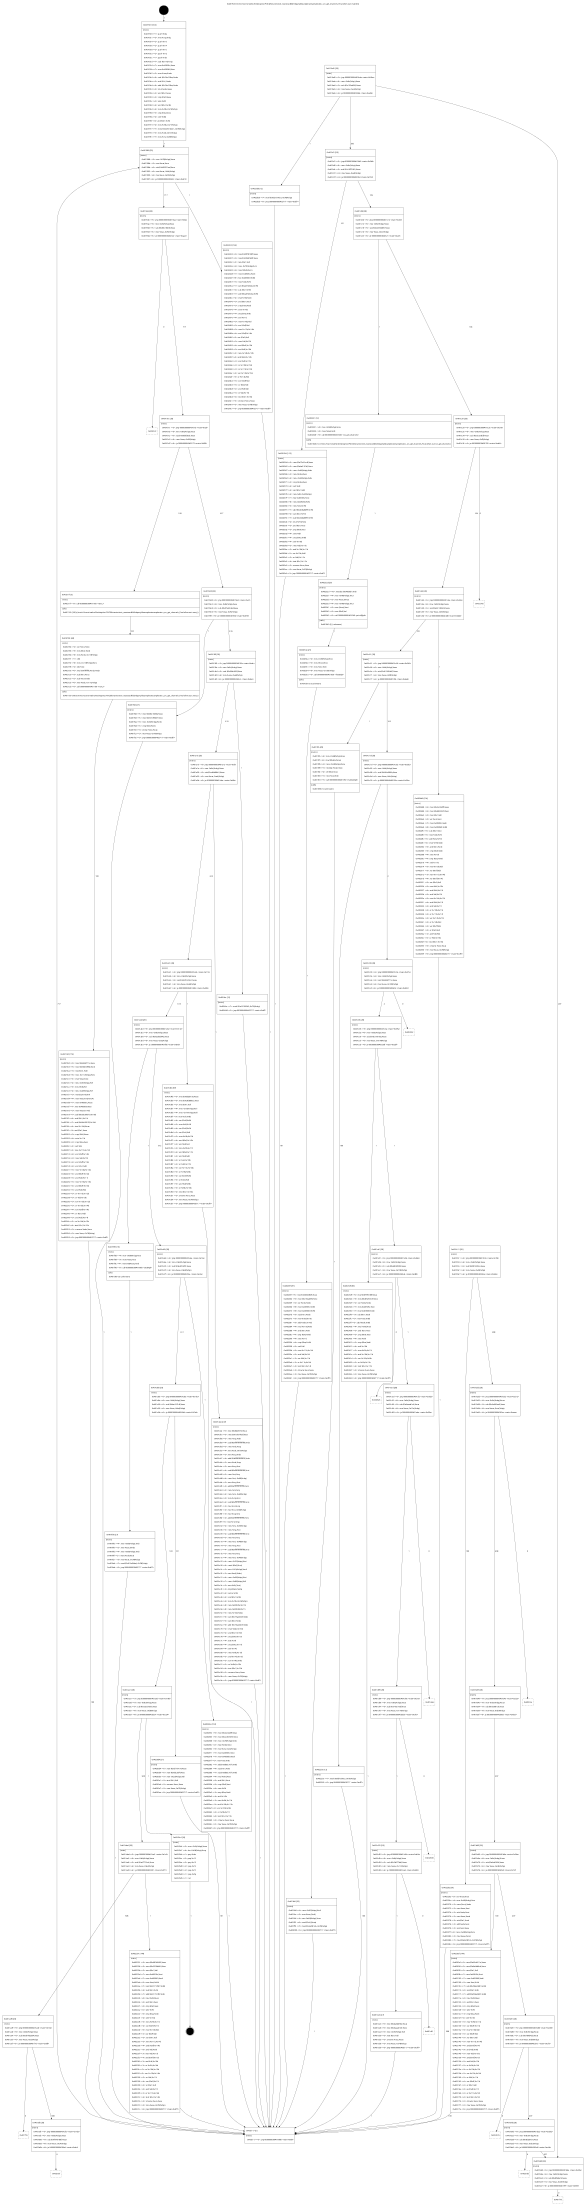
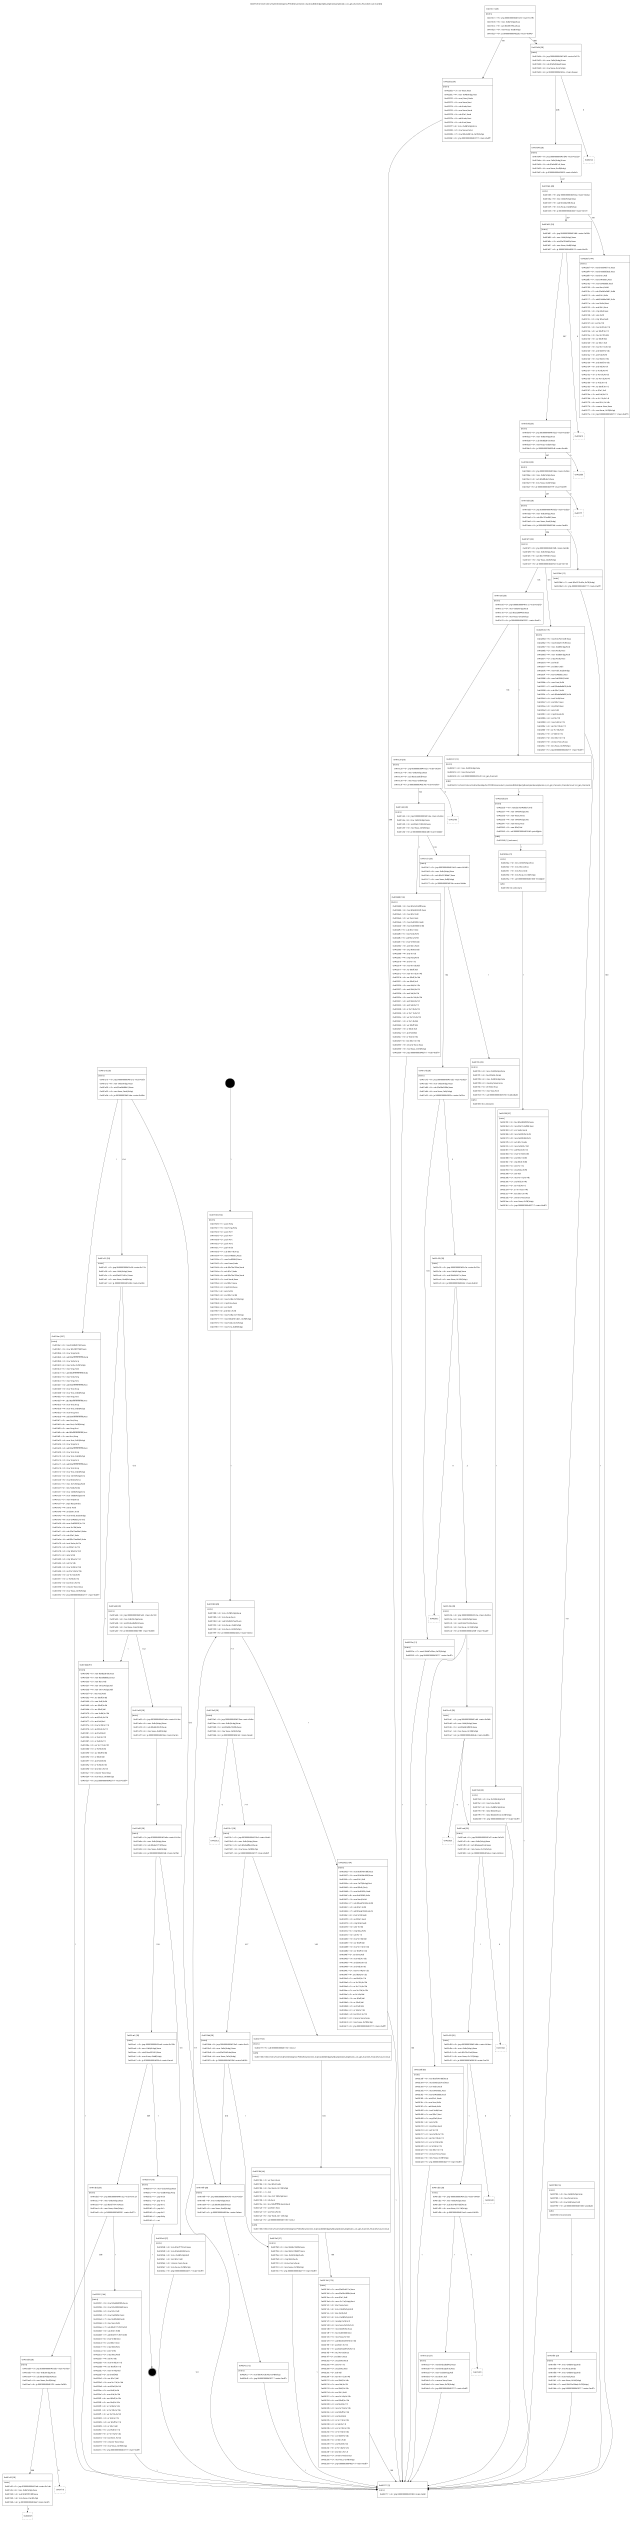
edge "0x4019f9 [28]" -> "0x401a15 [28]": reversed
edge "0x401bd5 [28]" -> "0x401bb9 [28]": reversed
edge "0x401a4d [28]" -> "0x401f85 [16]": now "0x401a4d [28]" -> "0x401d4b [97]"
node "0x40255e [102]": removed
